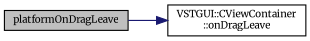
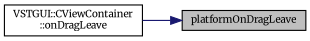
edge "platformOnDragLeave" -> "VSTGUI::CViewContainer ::onDragLeave": reversed
